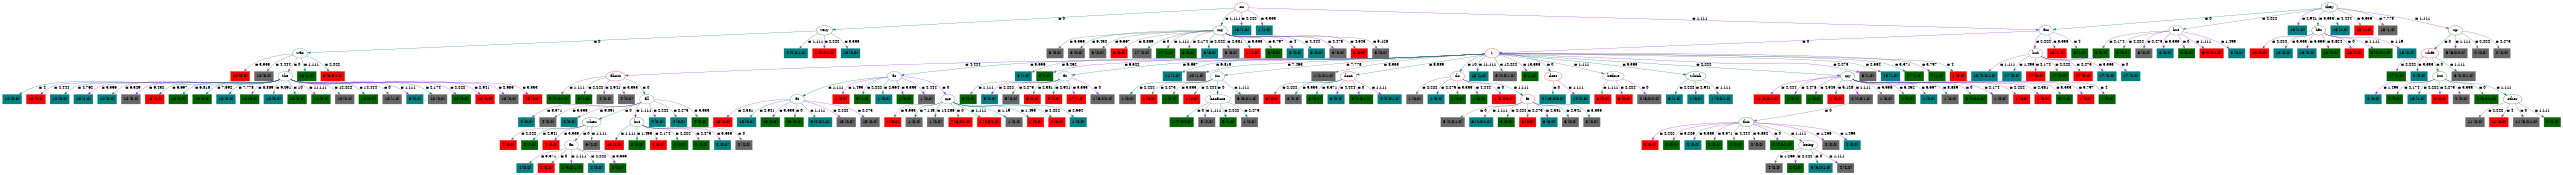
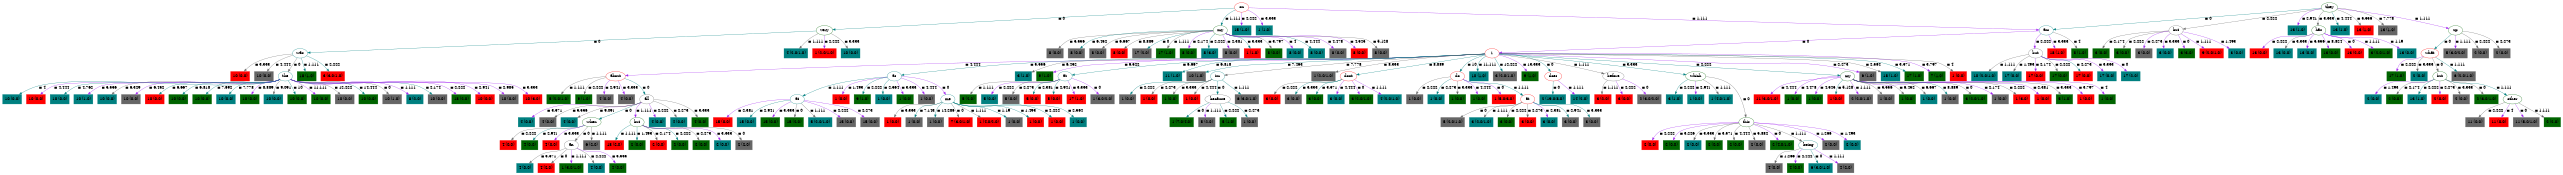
edge "2 (2.0/1.0)" -> "this": now "which" -> "this"
